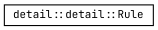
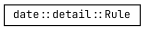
node "detail::detail::Rule": label "detail::detail::Rule" -> "date::detail::Rule"
